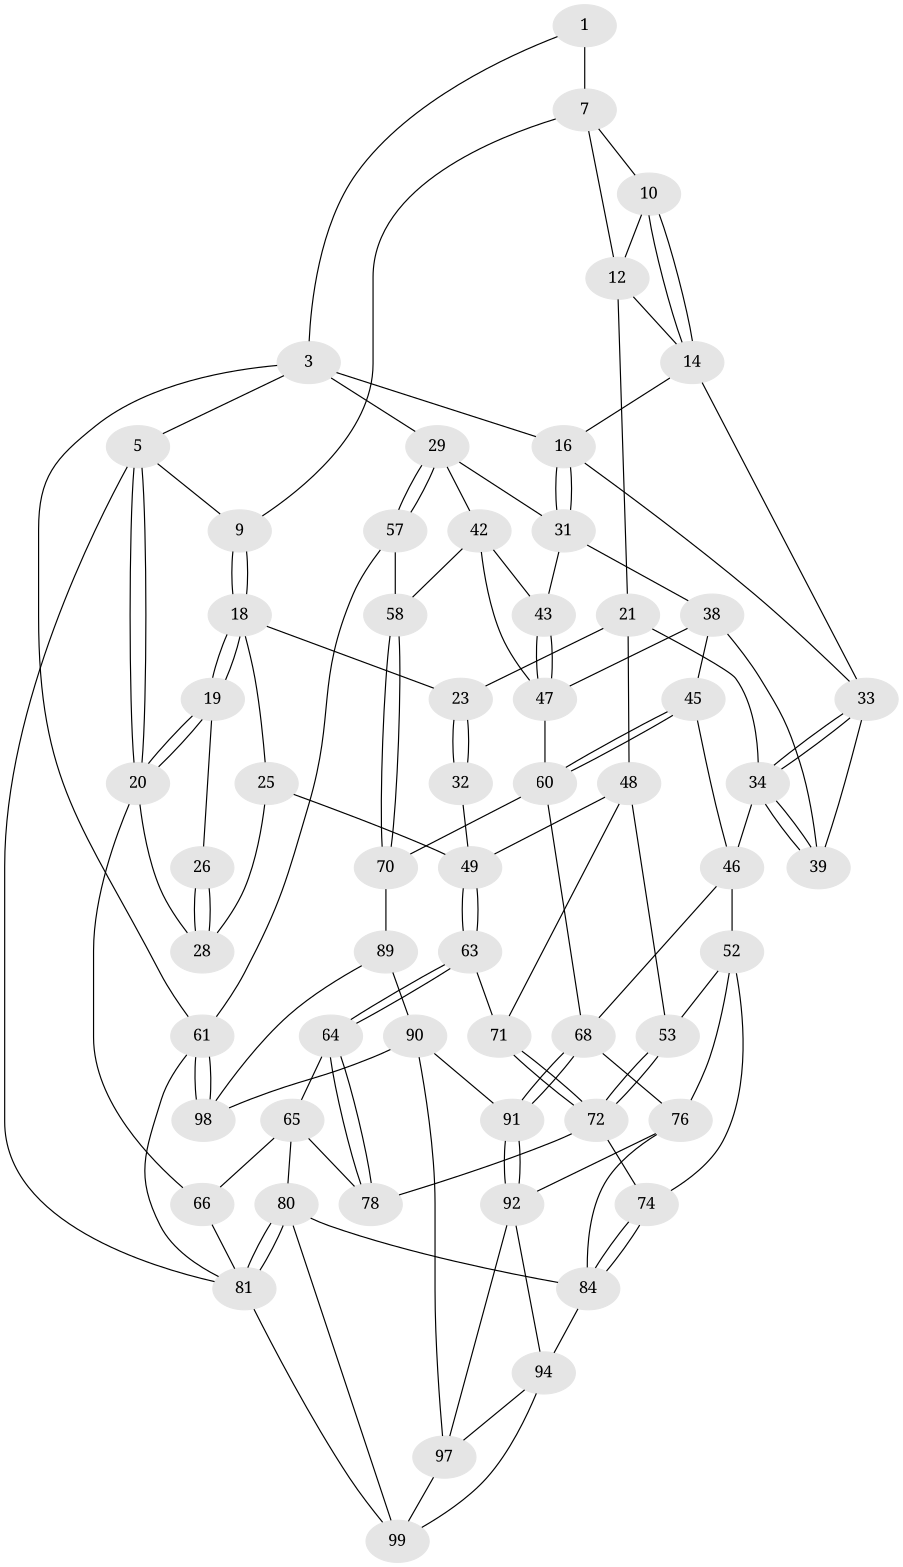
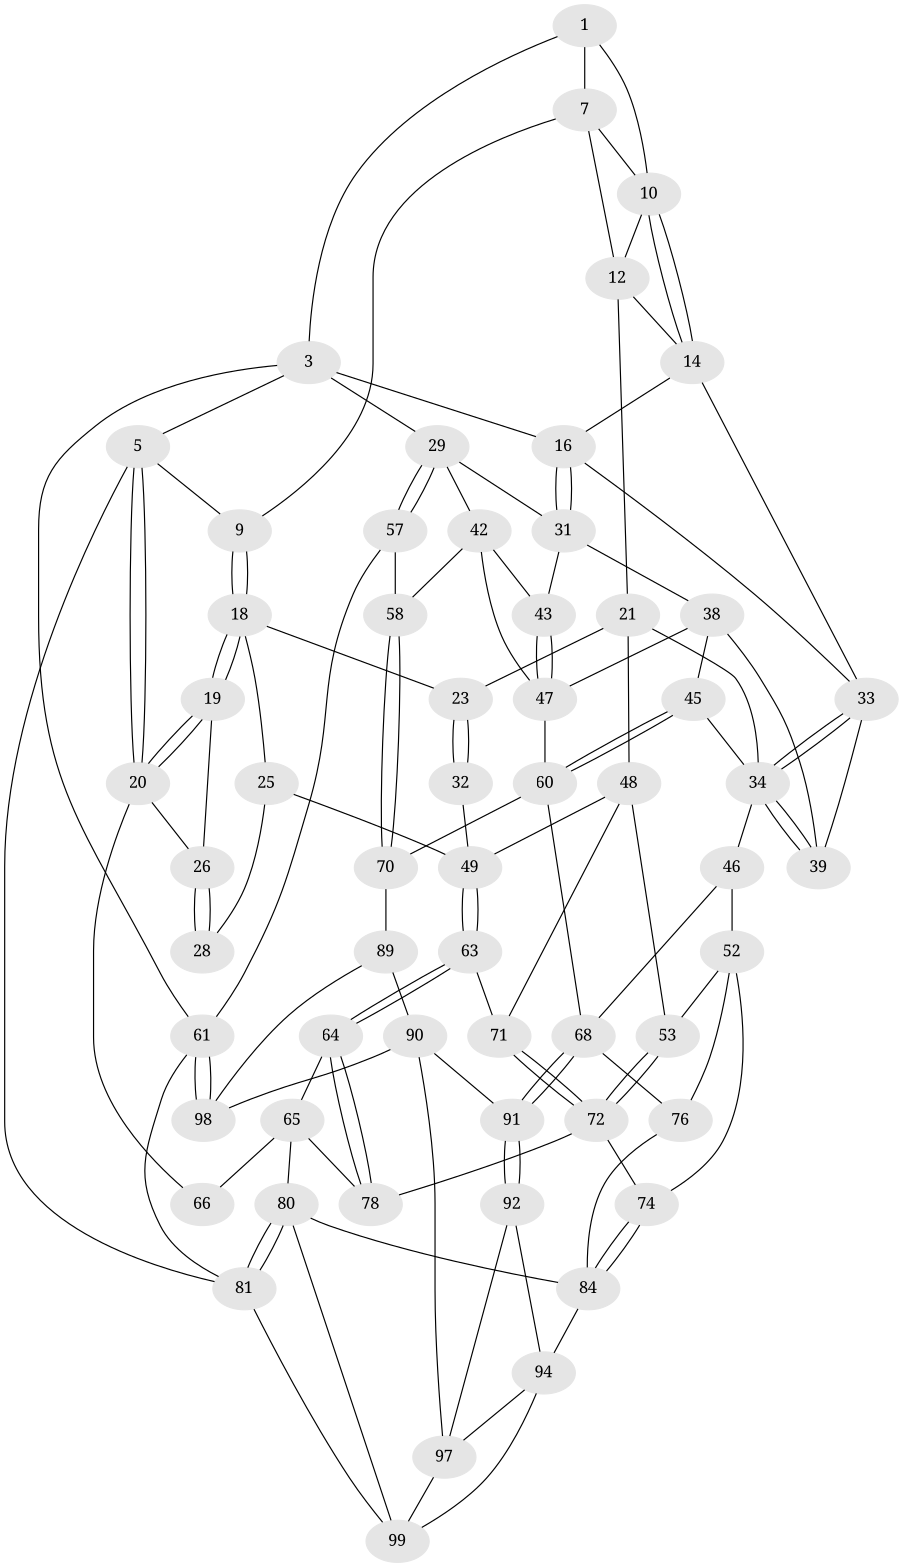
edge "1" -- "10": added
edge "45" -- "46": now "45" -- "34"
edge "20" -- "28": now "20" -- "26"
edge "76" -- "92": removed
edge "66" -- "81": removed
